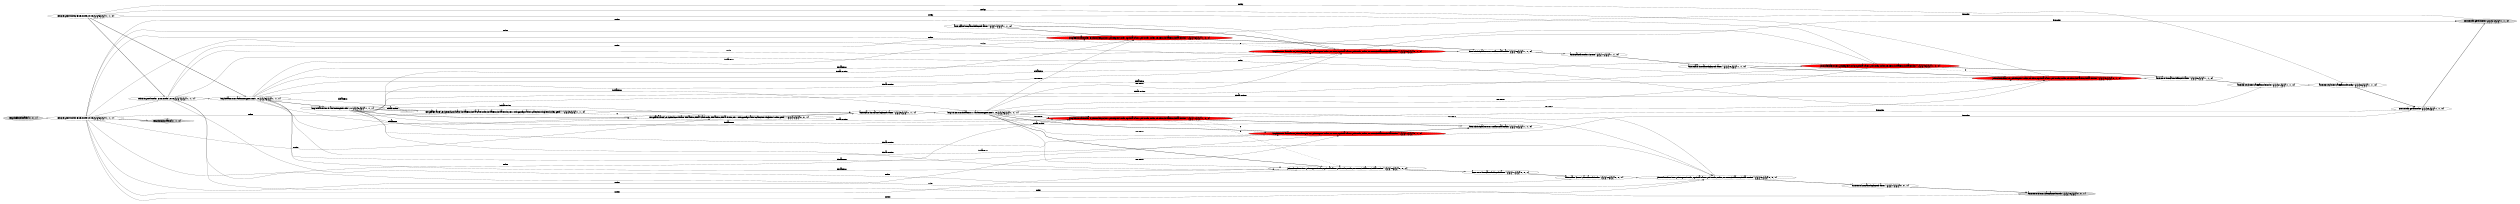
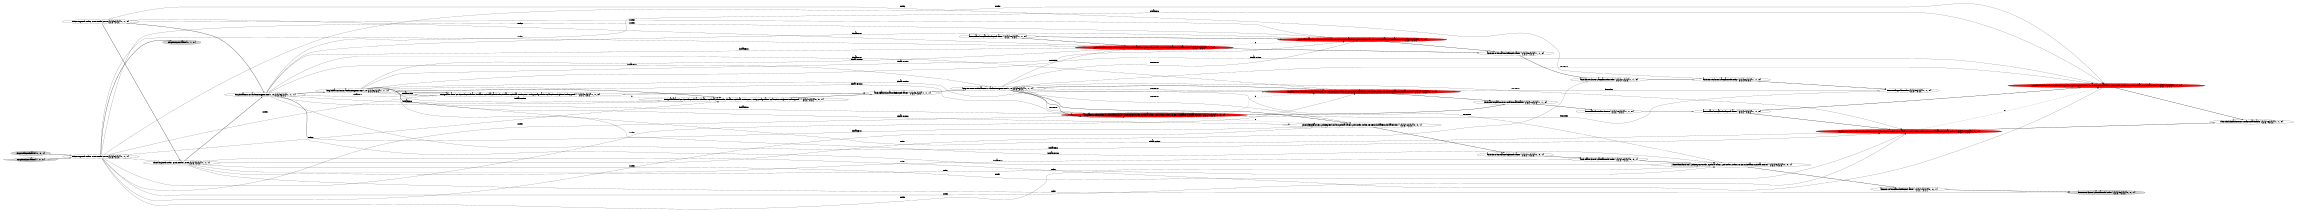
node "FutureUtils.get(futNode1)@@@24@@@['1', '1', '0']": removed
node "assertFalse(futNode1.isDone())@@@17@@@['1', '1', '0']": removed
node "assertFalse(futNode0.isDone())@@@13@@@['1', '1', '0']": added
node "testJoinAccumulation['0', '1', '0']": shape diamond -> ellipse
node "testJoinAccumulation['1', '0', '0']": added
